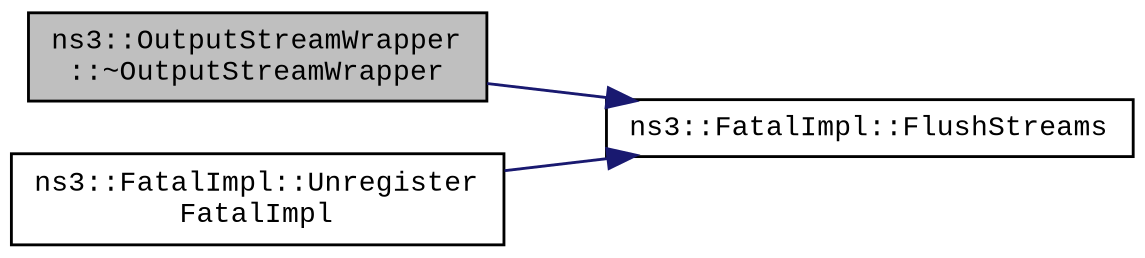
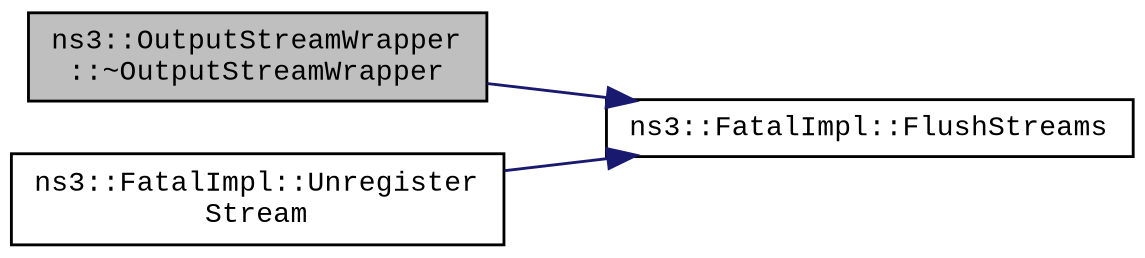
node "ns3::FatalImpl::Unregister FatalImpl": label "ns3::FatalImpl::Unregister FatalImpl" -> "ns3::FatalImpl::Unregister Stream"
